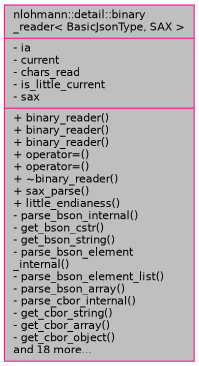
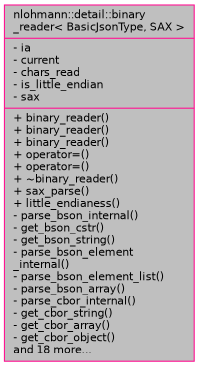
node "nlohmann::detail::binary": text "- is_little_current" -> "- is_little_endian"
